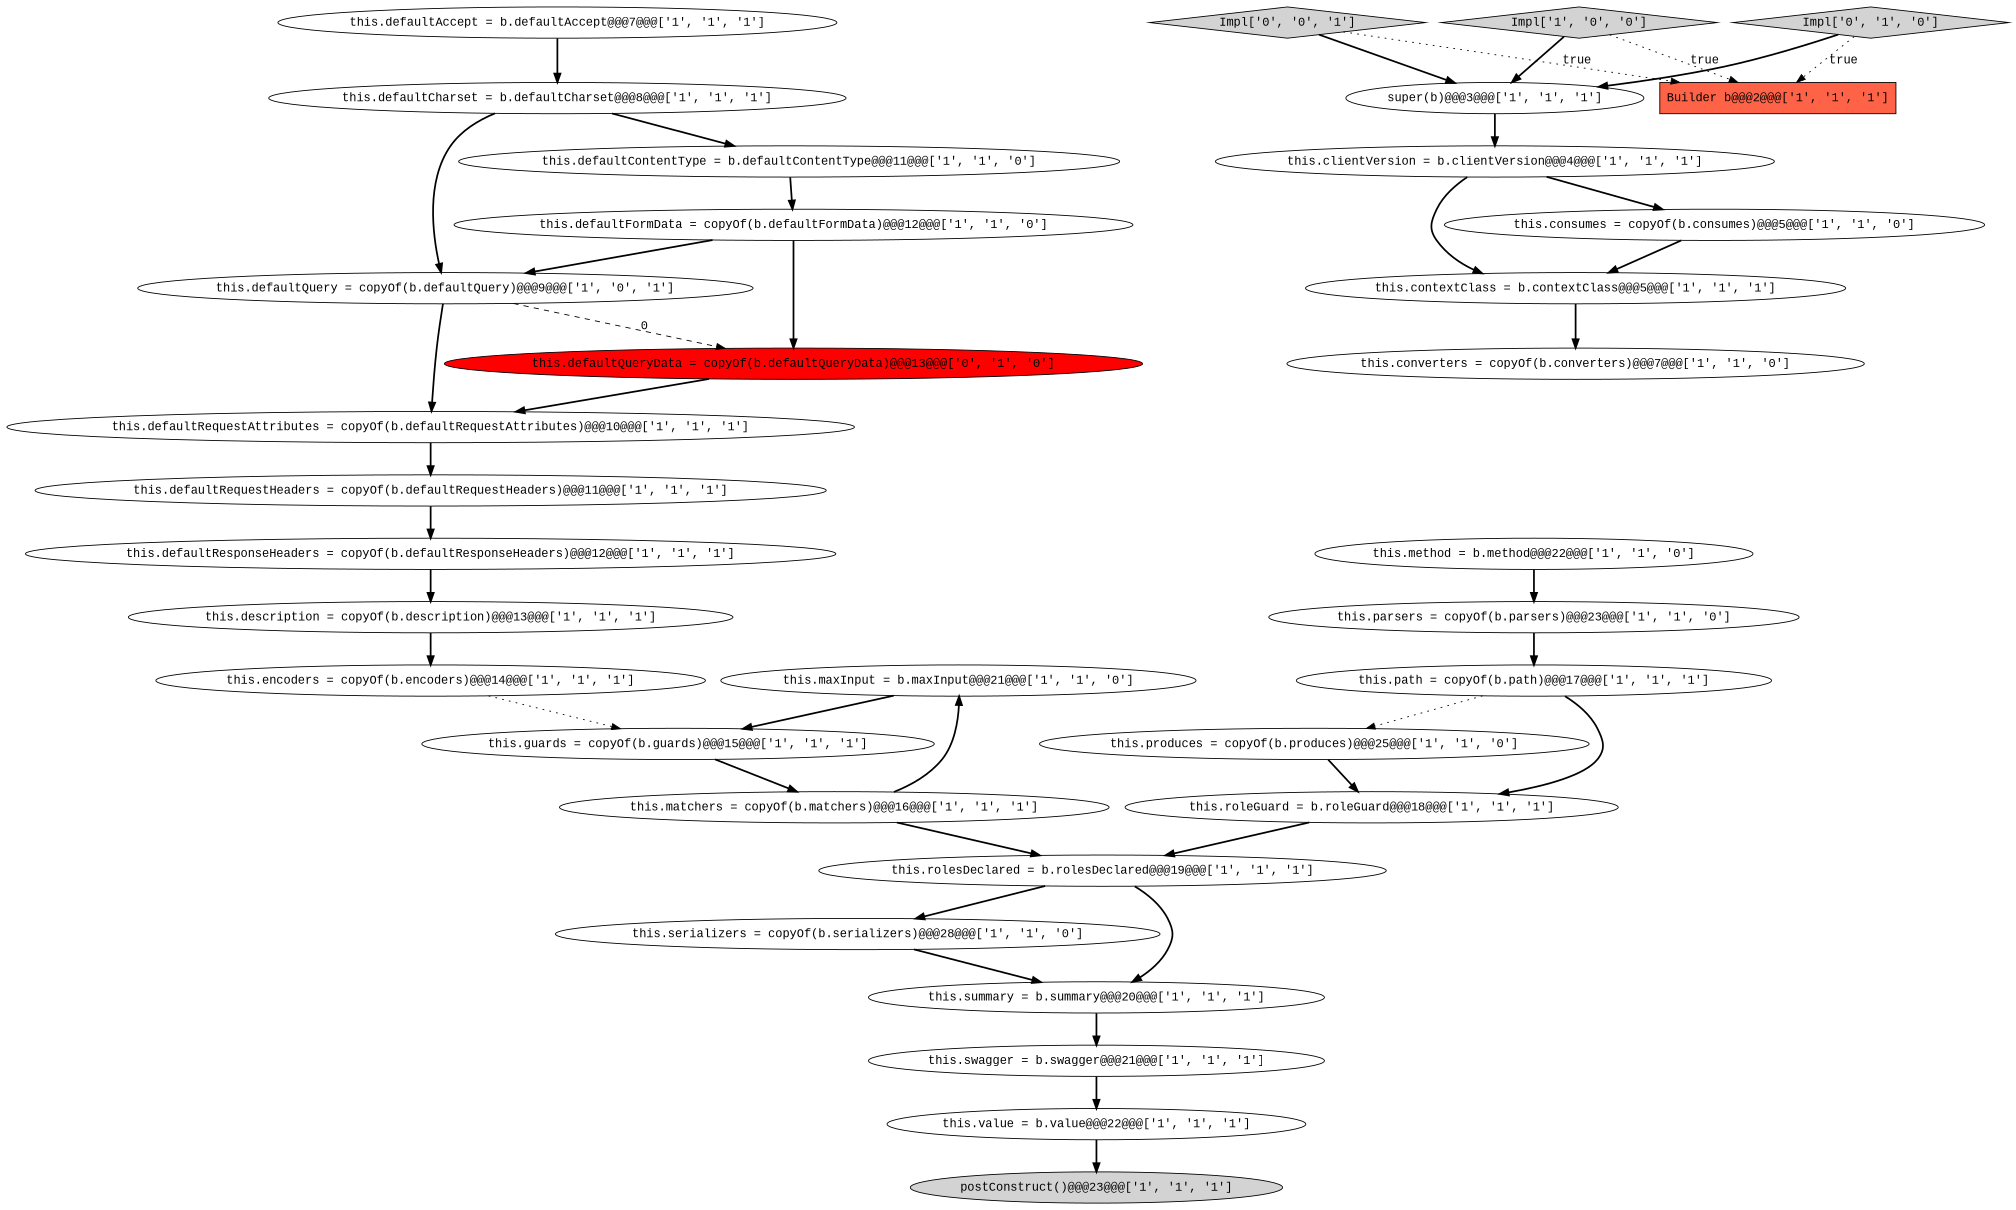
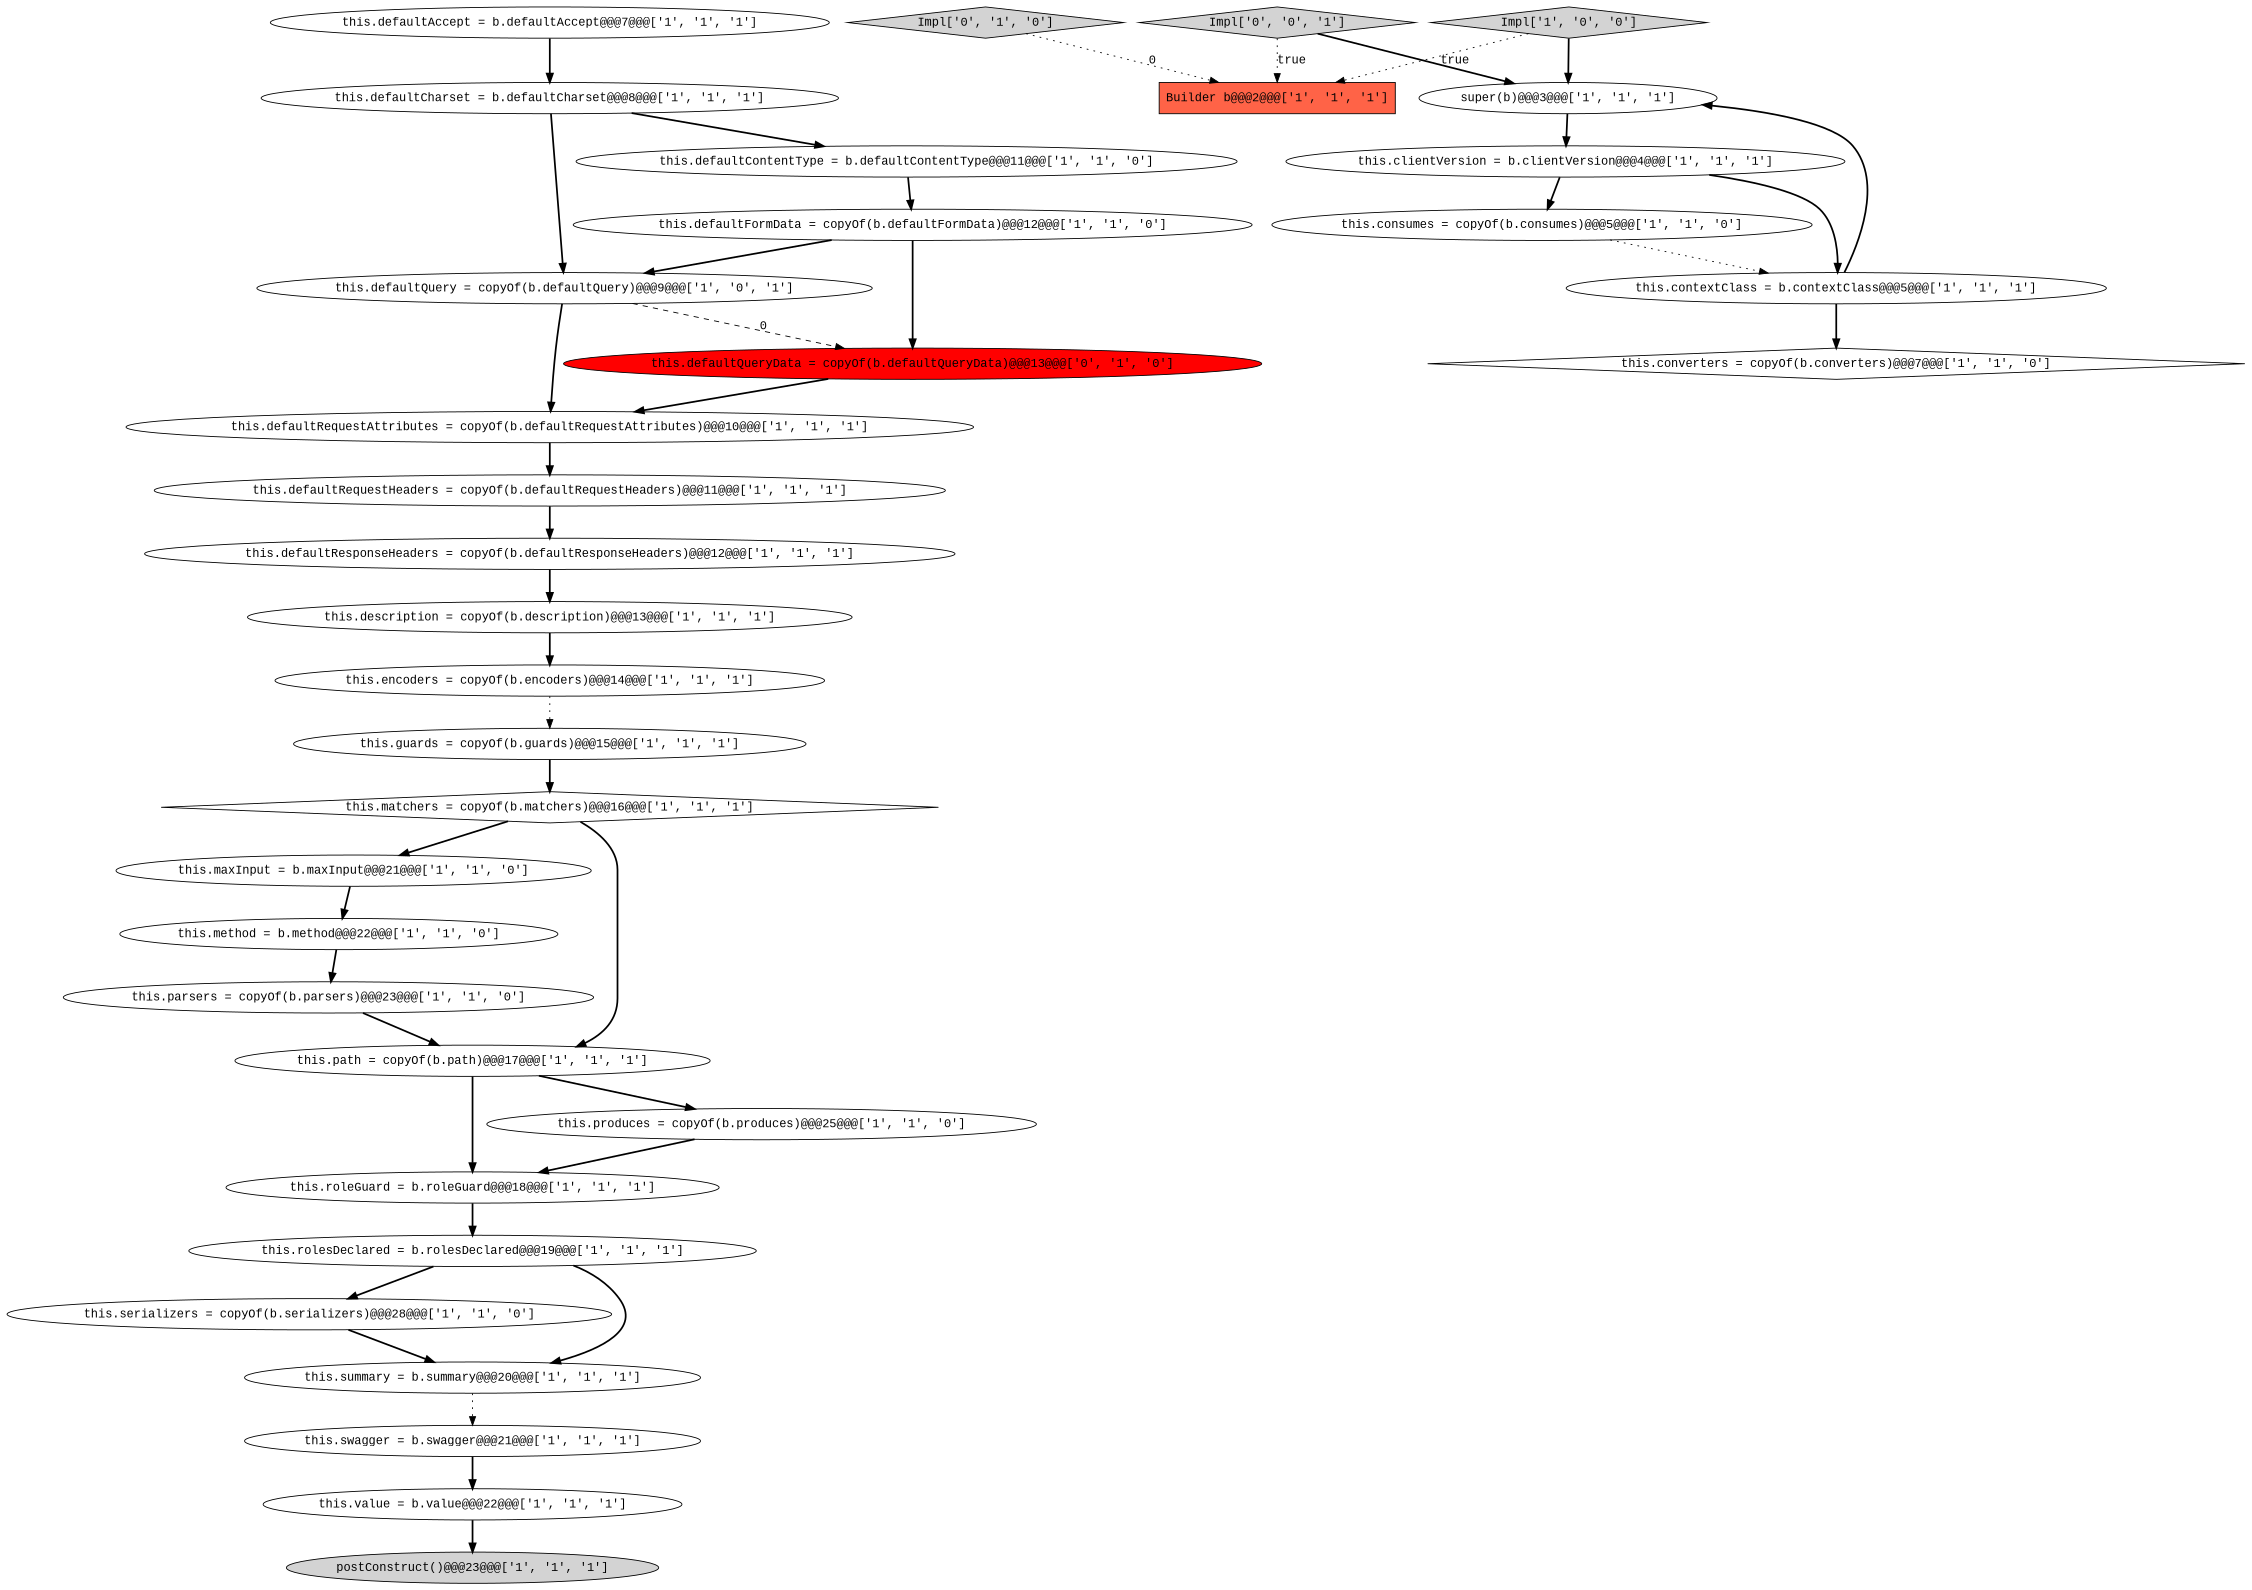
edge "Impl['0', '1', '0']" -> "Builder b@@@2@@@['1', '1', '1']": label "true" -> "0"
edge "Impl['0', '1', '0']" -> "super(b)@@@3@@@['1', '1', '1']": now "this.contextClass = b.contextClass@@@5@@@['1', '1', '1']" -> "super(b)@@@3@@@['1', '1', '1']"
edge "this.consumes = copyOf(b.consumes)@@@5@@@['1', '1', '0']" -> "this.contextClass = b.contextClass@@@5@@@['1', '1', '1']": style bold -> dotted
node "this.converters = copyOf(b.converters)@@@7@@@['1', '1', '0']": shape ellipse -> diamond
edge "this.maxInput = b.maxInput@@@21@@@['1', '1', '0']" -> "this.guards = copyOf(b.guards)@@@15@@@['1', '1', '1']": now "this.maxInput = b.maxInput@@@21@@@['1', '1', '0']" -> "this.method = b.method@@@22@@@['1', '1', '0']"
edge "this.path = copyOf(b.path)@@@17@@@['1', '1', '1']" -> "this.produces = copyOf(b.produces)@@@25@@@['1', '1', '0']": style dotted -> bold
node "this.matchers = copyOf(b.matchers)@@@16@@@['1', '1', '1']": shape ellipse -> diamond
edge "this.matchers = copyOf(b.matchers)@@@16@@@['1', '1', '1']" -> "this.rolesDeclared = b.rolesDeclared@@@19@@@['1', '1', '1']": now "this.matchers = copyOf(b.matchers)@@@16@@@['1', '1', '1']" -> "this.path = copyOf(b.path)@@@17@@@['1', '1', '1']"
edge "this.summary = b.summary@@@20@@@['1', '1', '1']" -> "this.swagger = b.swagger@@@21@@@['1', '1', '1']": style bold -> dotted
